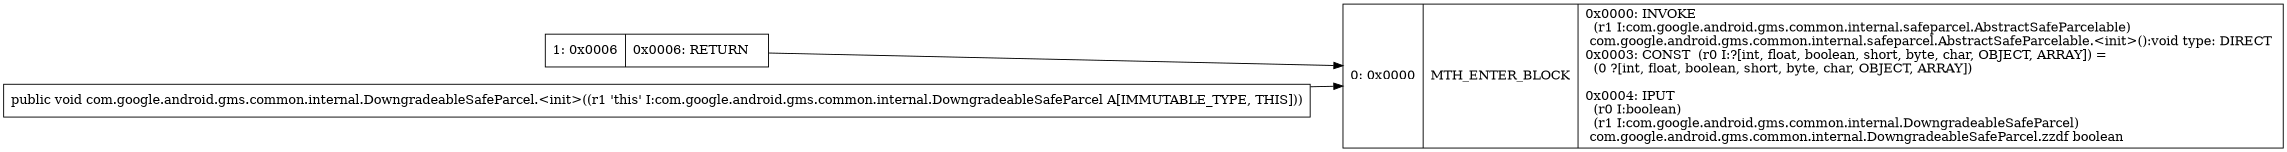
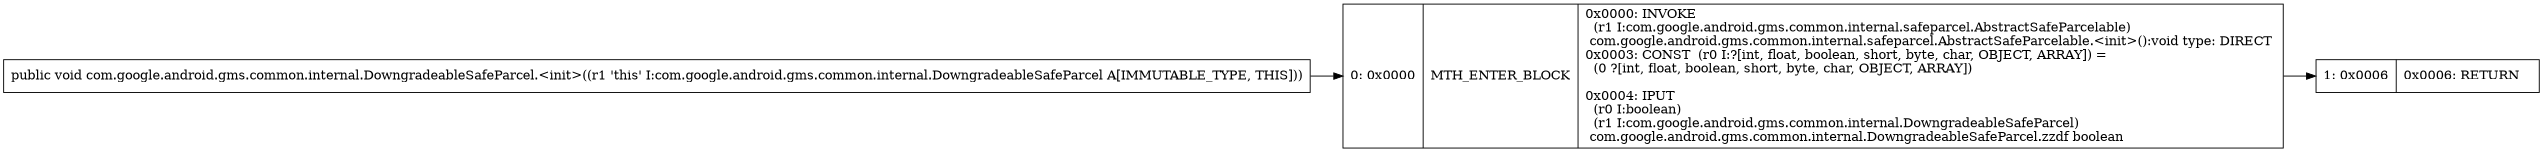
edge "1: 0x0006" -> "0: 0x0000": reversed
